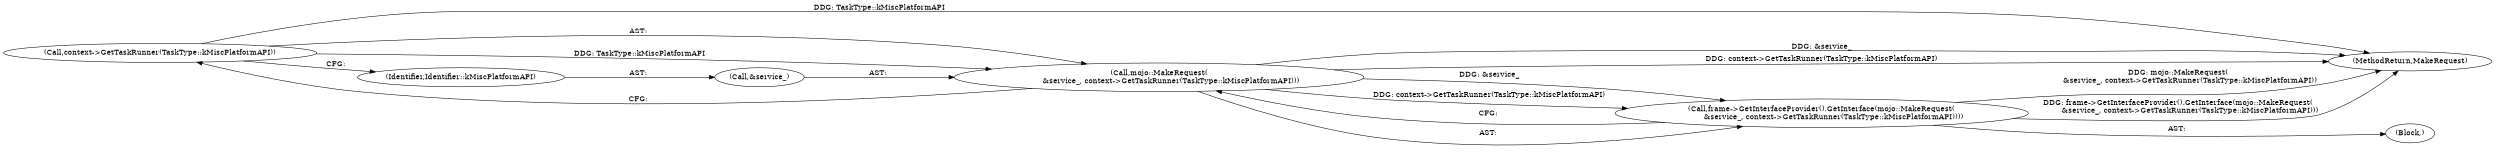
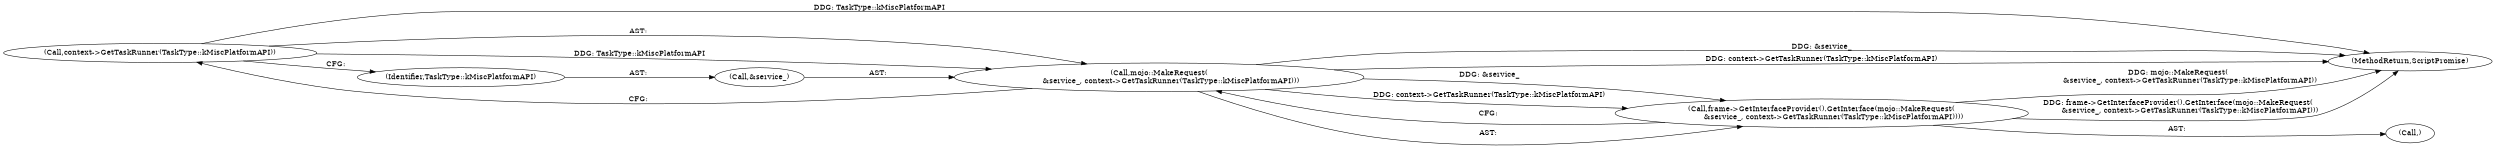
node "(MethodReturn,MakeRequest)": label "(MethodReturn,MakeRequest)" -> "(MethodReturn,ScriptPromise)"
node "(Identifier,Identifier::kMiscPlatformAPI)": label "(Identifier,Identifier::kMiscPlatformAPI)" -> "(Identifier,TaskType::kMiscPlatformAPI)"
node "(Block,)": label "(Block,)" -> "(Call,)"
